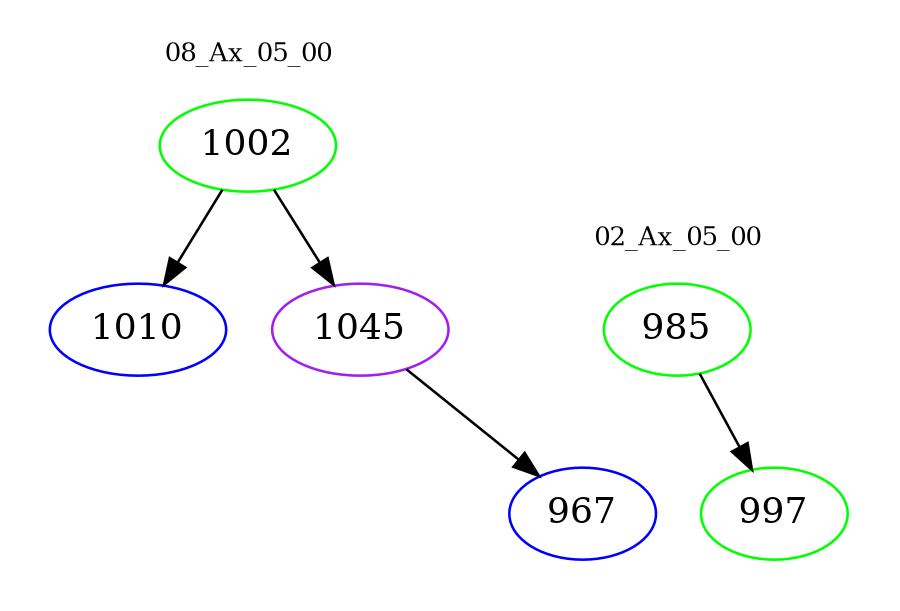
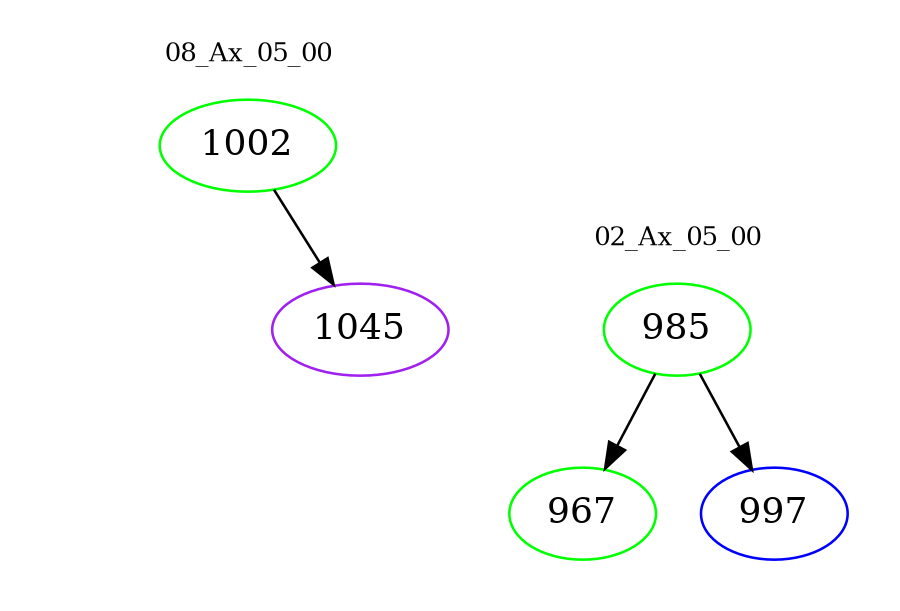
node "1010": removed
edge "1045" -> "967": now "985" -> "967"
node "967": color blue -> green
node "997": color green -> blue
